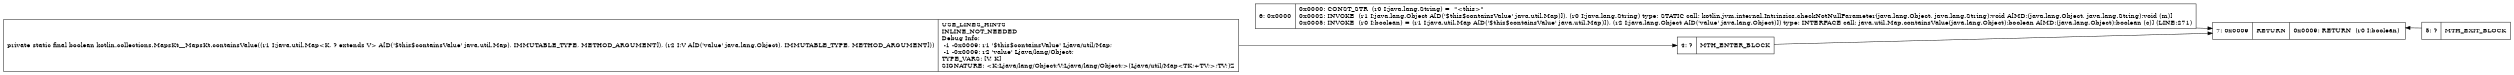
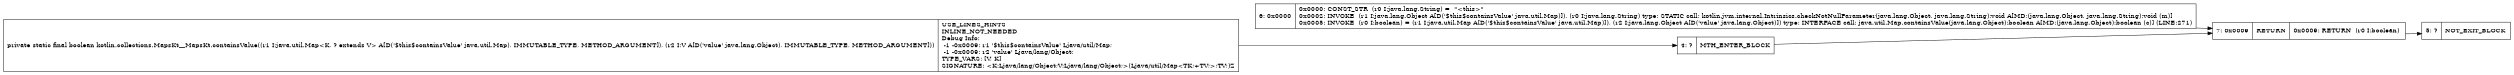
edge "5: ?" -> "7: 0x0009": reversed
node "5: ?": text "MTH_EXIT_BLOCK" -> "NOT_EXIT_BLOCK"
